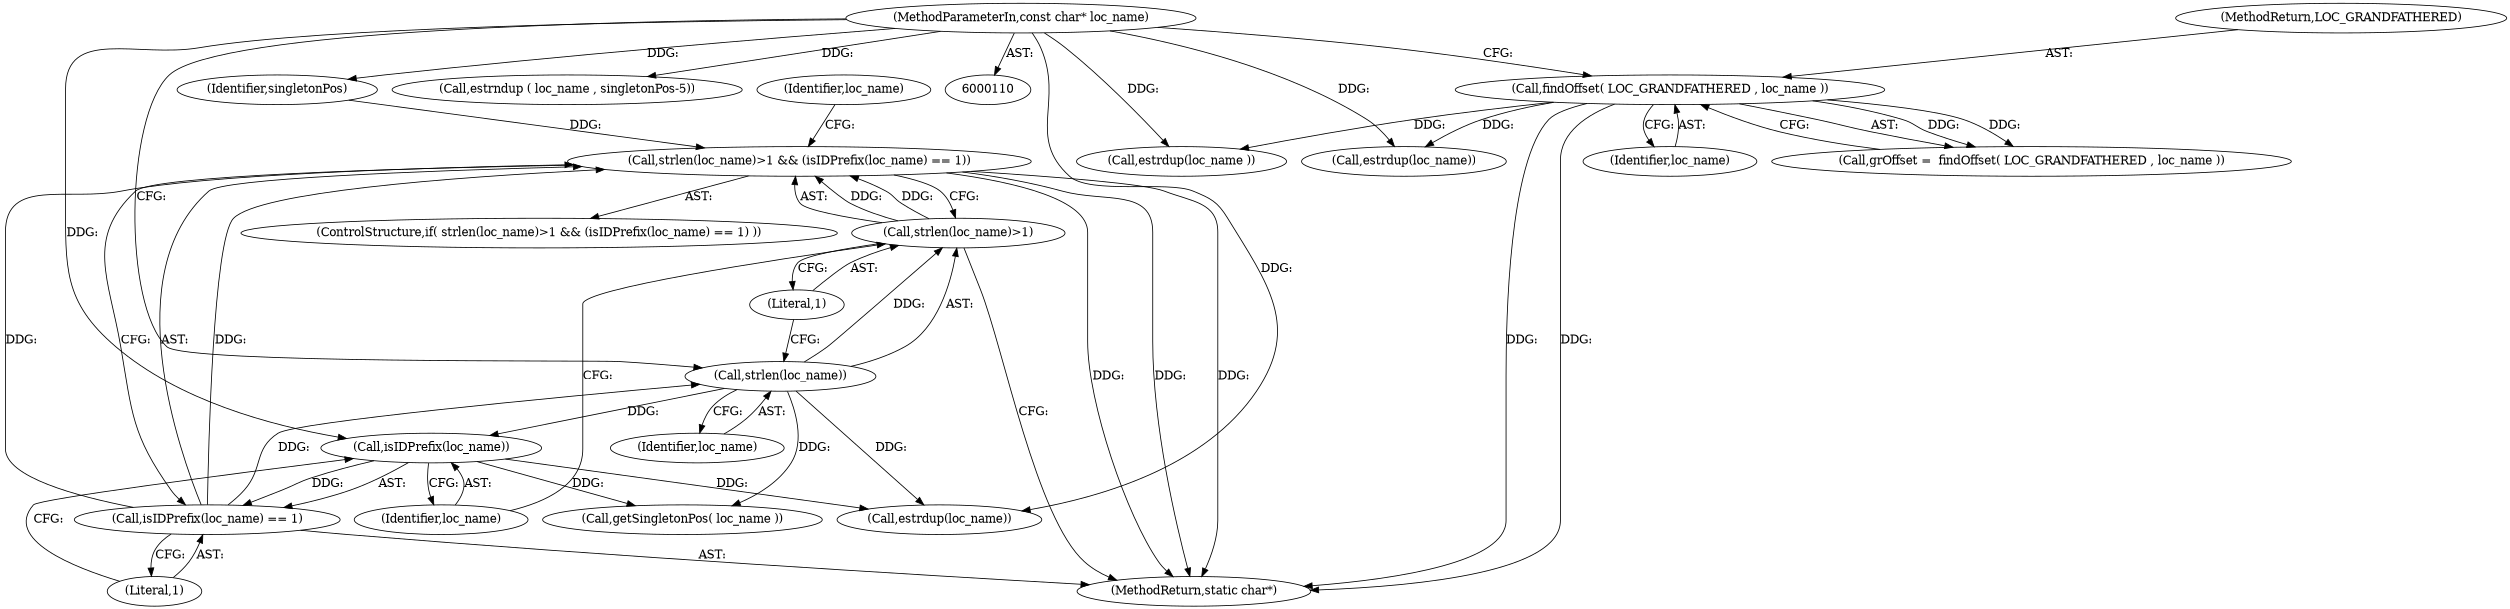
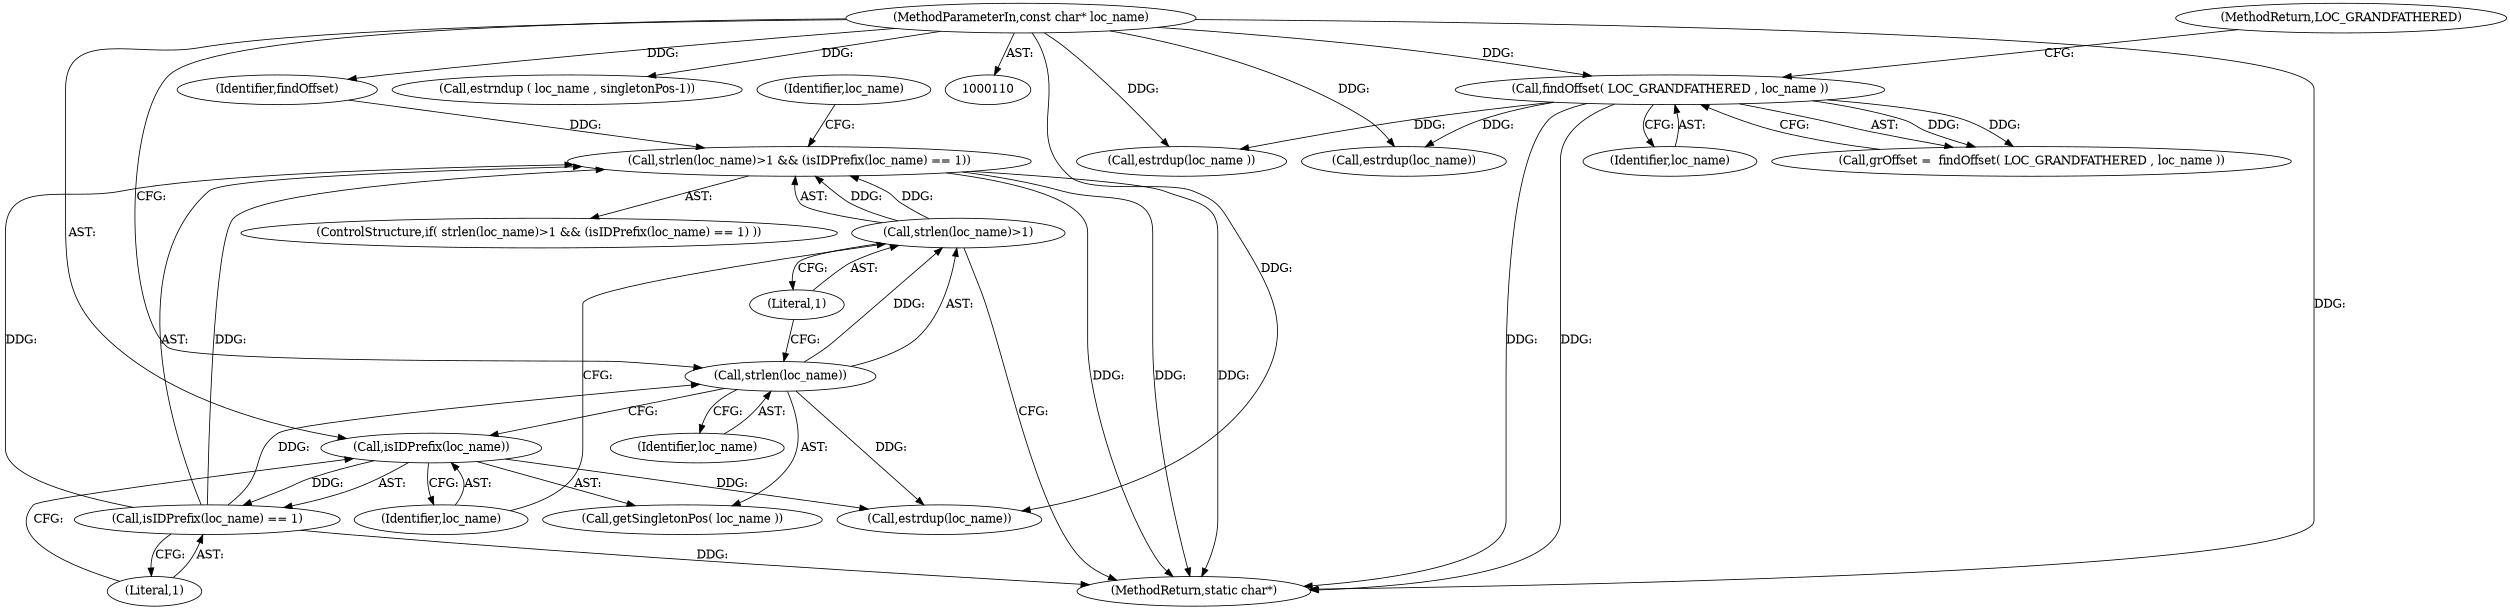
edge "(MethodParameterIn,const char* loc_name)" -> "(Call,findOffset( LOC_GRANDFATHERED , loc_name ))": label "CFG: " -> "DDG: "
edge "(MethodReturn,LOC_GRANDFATHERED)" -> "(Call,findOffset( LOC_GRANDFATHERED , loc_name ))": label "AST: " -> "CFG: "
node "(Identifier,singletonPos)": label "(Identifier,singletonPos)" -> "(Identifier,findOffset)"
node "(Call,estrndup ( loc_name , singletonPos-5))": label "(Call,estrndup ( loc_name , singletonPos-5))" -> "(Call,estrndup ( loc_name , singletonPos-1))"
node "6000110": label "6000110" -> "1000110"
edge "(Call,strlen(loc_name)>1 && (isIDPrefix(loc_name) == 1))" -> "(Call,strlen(loc_name)>1)": removed, label "CFG:"
edge "(Call,strlen(loc_name)>1 && (isIDPrefix(loc_name) == 1))" -> "(Call,isIDPrefix(loc_name) == 1)": removed, label "CFG:"
edge "(MethodParameterIn,const char* loc_name)" -> "(Call,isIDPrefix(loc_name))": label "DDG: " -> "AST: "
edge "(MethodParameterIn,const char* loc_name)" -> "(MethodReturn,static char*)": added, label "DDG:"
edge "(Call,strlen(loc_name))" -> "(Call,isIDPrefix(loc_name))": label "DDG: " -> "CFG: "
edge "(Call,strlen(loc_name))" -> "(Call,getSingletonPos( loc_name ))": label "DDG: " -> "AST: "
edge "(Call,isIDPrefix(loc_name))" -> "(Call,getSingletonPos( loc_name ))": label "DDG: " -> "AST: "
edge "(Call,isIDPrefix(loc_name) == 1)" -> "(MethodReturn,static char*)": label "AST: " -> "DDG: "
